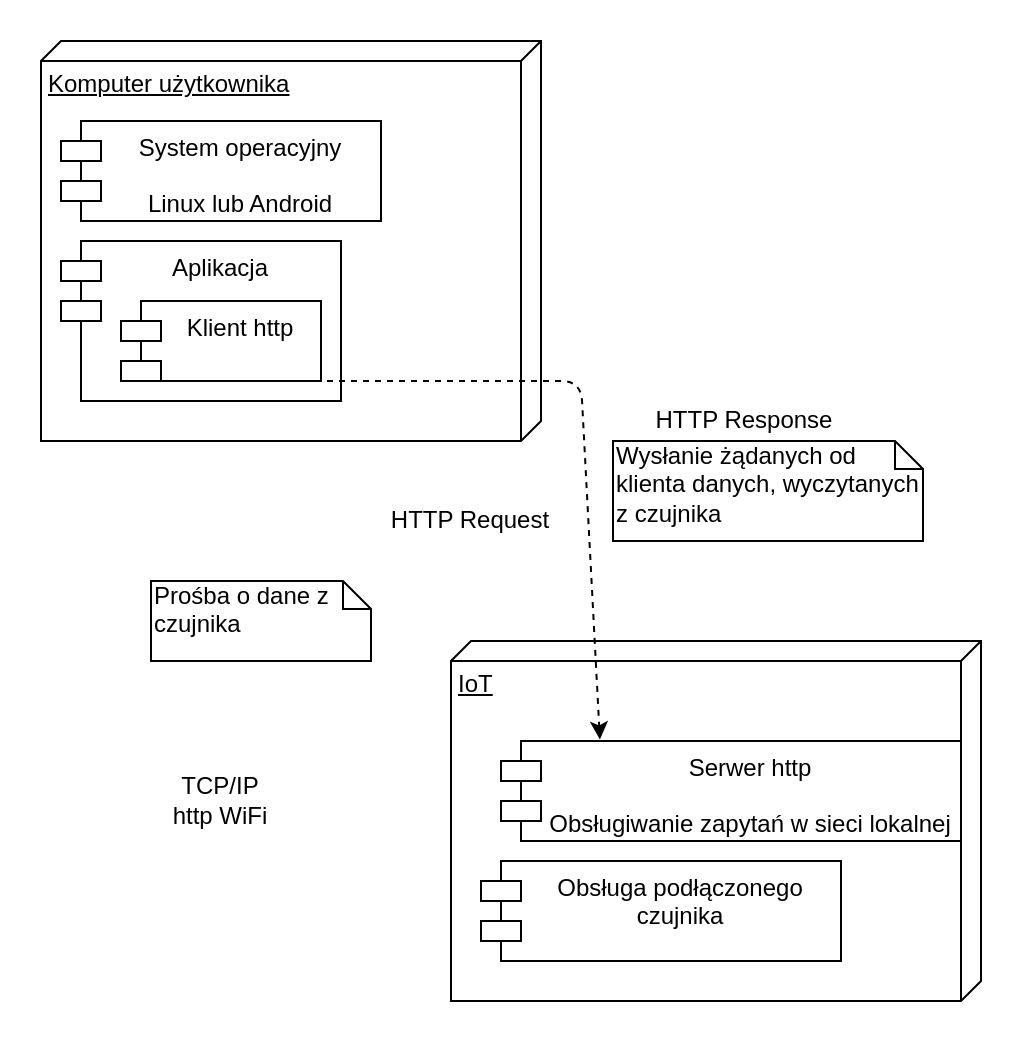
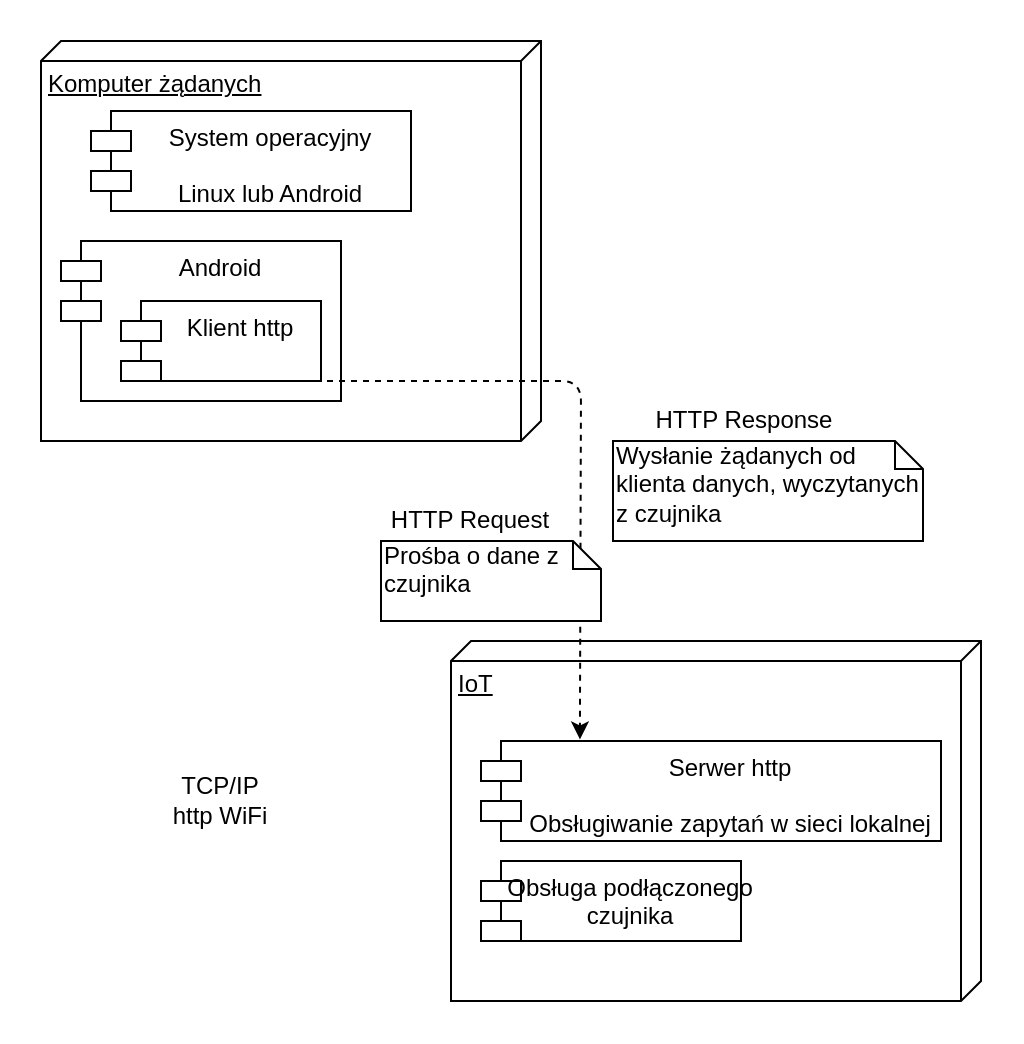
node "Komputer użytkownika": label "Komputer użytkownika" -> "Komputer żądanych"
node "System operacyjny Linux lub Android": moved (221, 171) -> (251, 161)
node "Aplikacja": label "Aplikacja" -> "Android"
node "Prośba o dane z czujnika": moved (261, 621) -> (491, 581)
node "Serwer http Obsługiwanie zapytań w sieci lokalnej": moved (731, 791) -> (711, 791)
node "Obsługa podłączonego czujnika": size 360x100 -> 260x80
